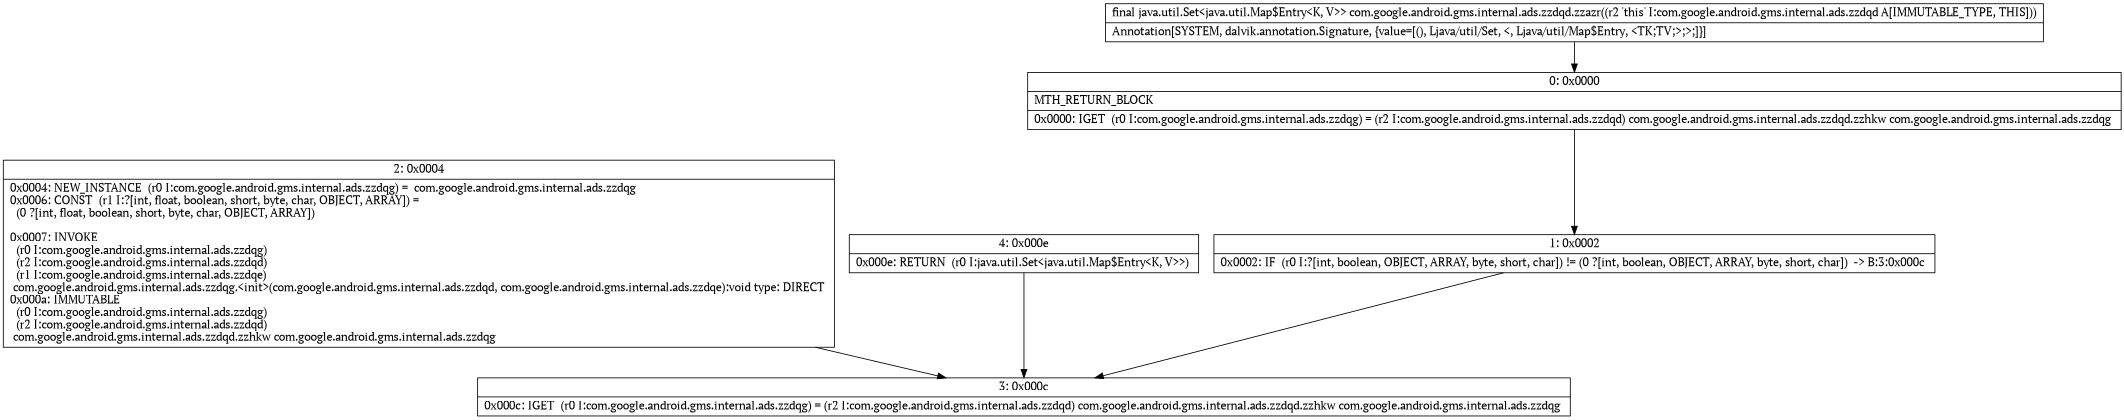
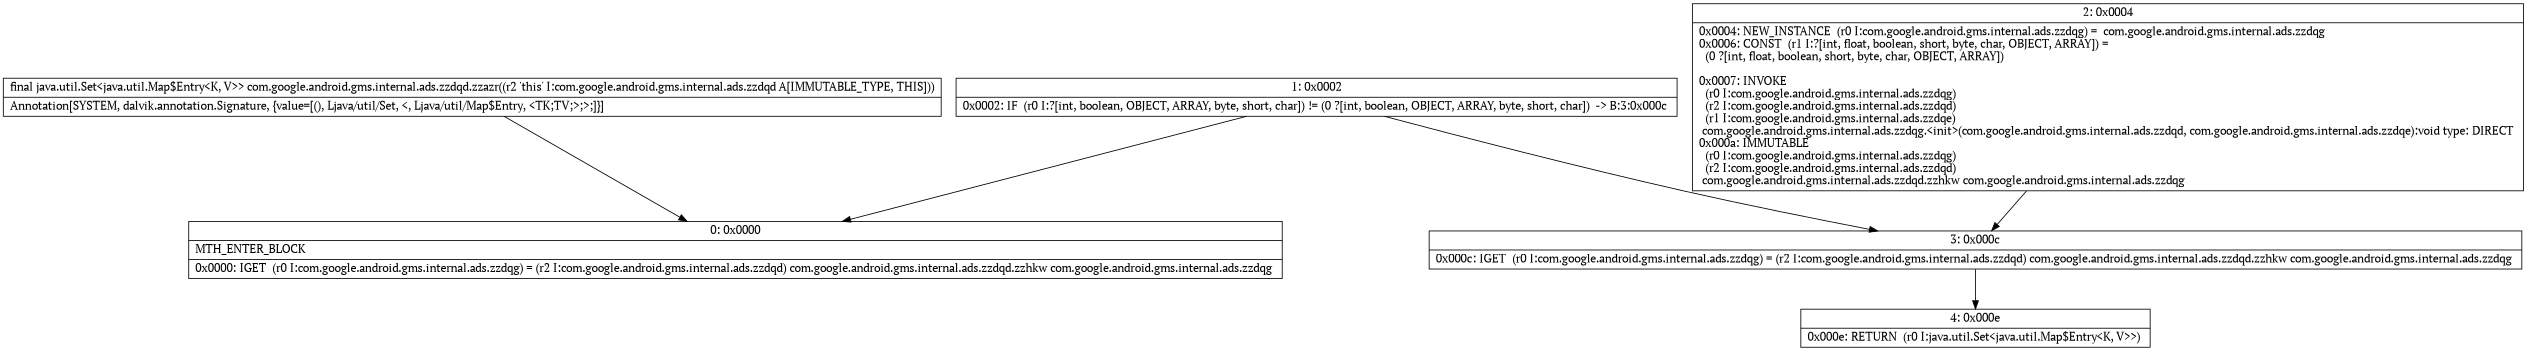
node "0: 0x0000": text "MTH_RETURN_BLOCK" -> "MTH_ENTER_BLOCK"
edge "0: 0x0000" -> "1: 0x0002": reversed
edge "4: 0x000e" -> "3: 0x000c": reversed
